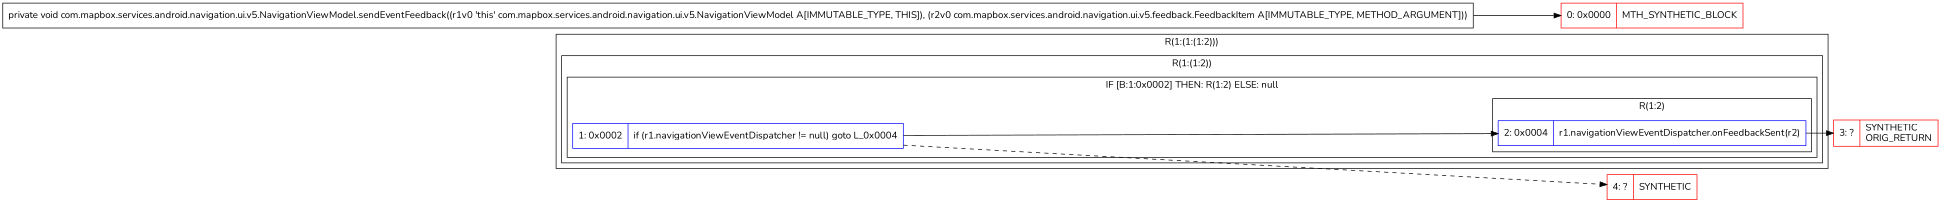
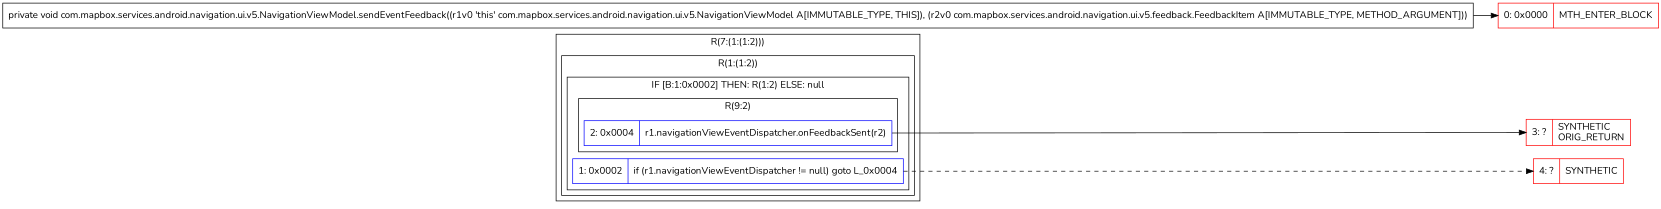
node "0: 0x0000": text "MTH_SYNTHETIC_BLOCK" -> "MTH_ENTER_BLOCK"
cluster "R(1:(1:(1:2)))": label "R(1:(1:(1:2)))" -> "R(7:(1:(1:2)))"
cluster "R(1:2)": label "R(1:2)" -> "R(9:2)"
edge "1: 0x0002" -> "2: 0x0004": removed
